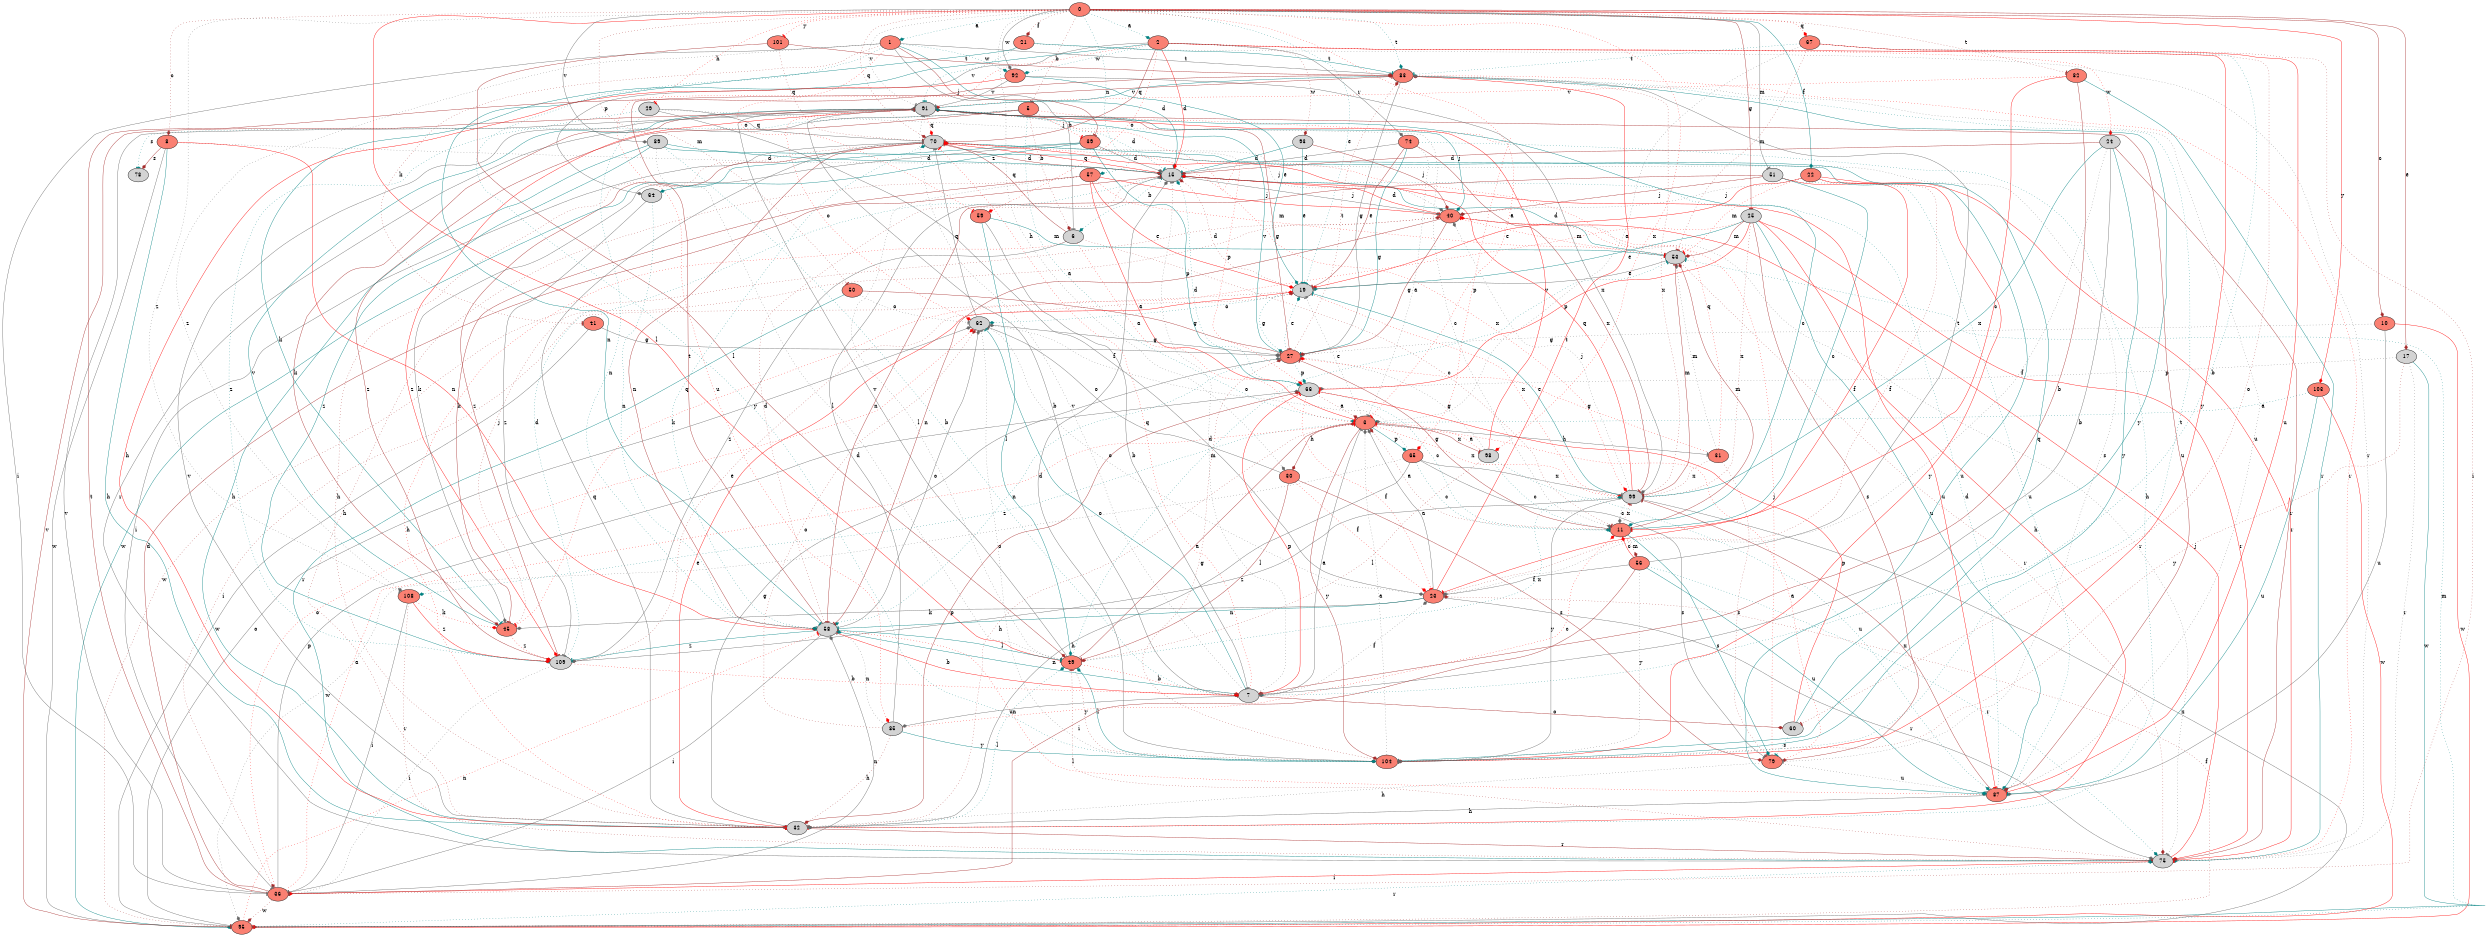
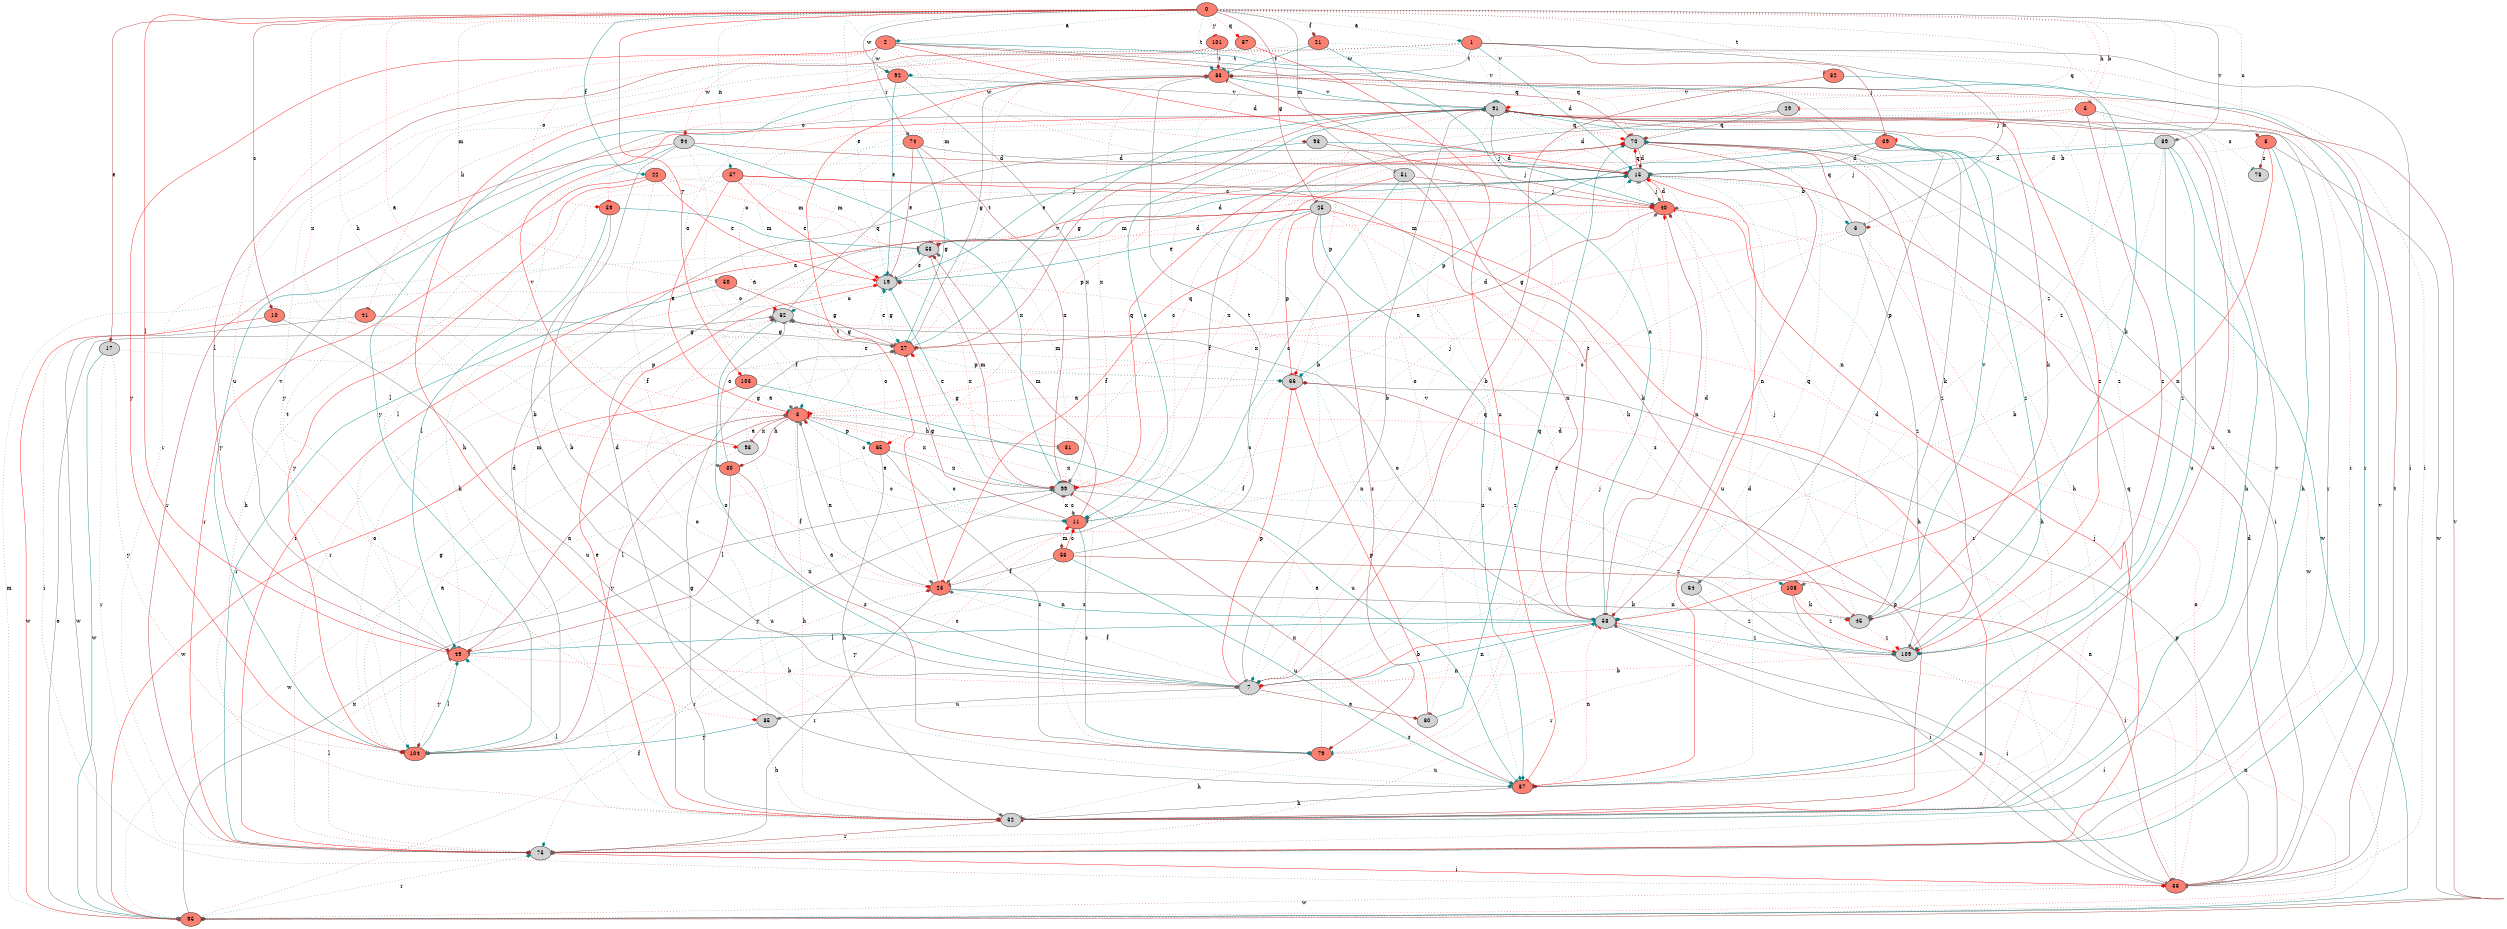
node "24": label "24" -> "94"
edge "39" -> "64": now "39" -> "109"
edge "57" -> "40": label "j" -> "c"
edge "82" -> "11": removed, label "c"
node "45": fillcolor salmon -> lightgrey
